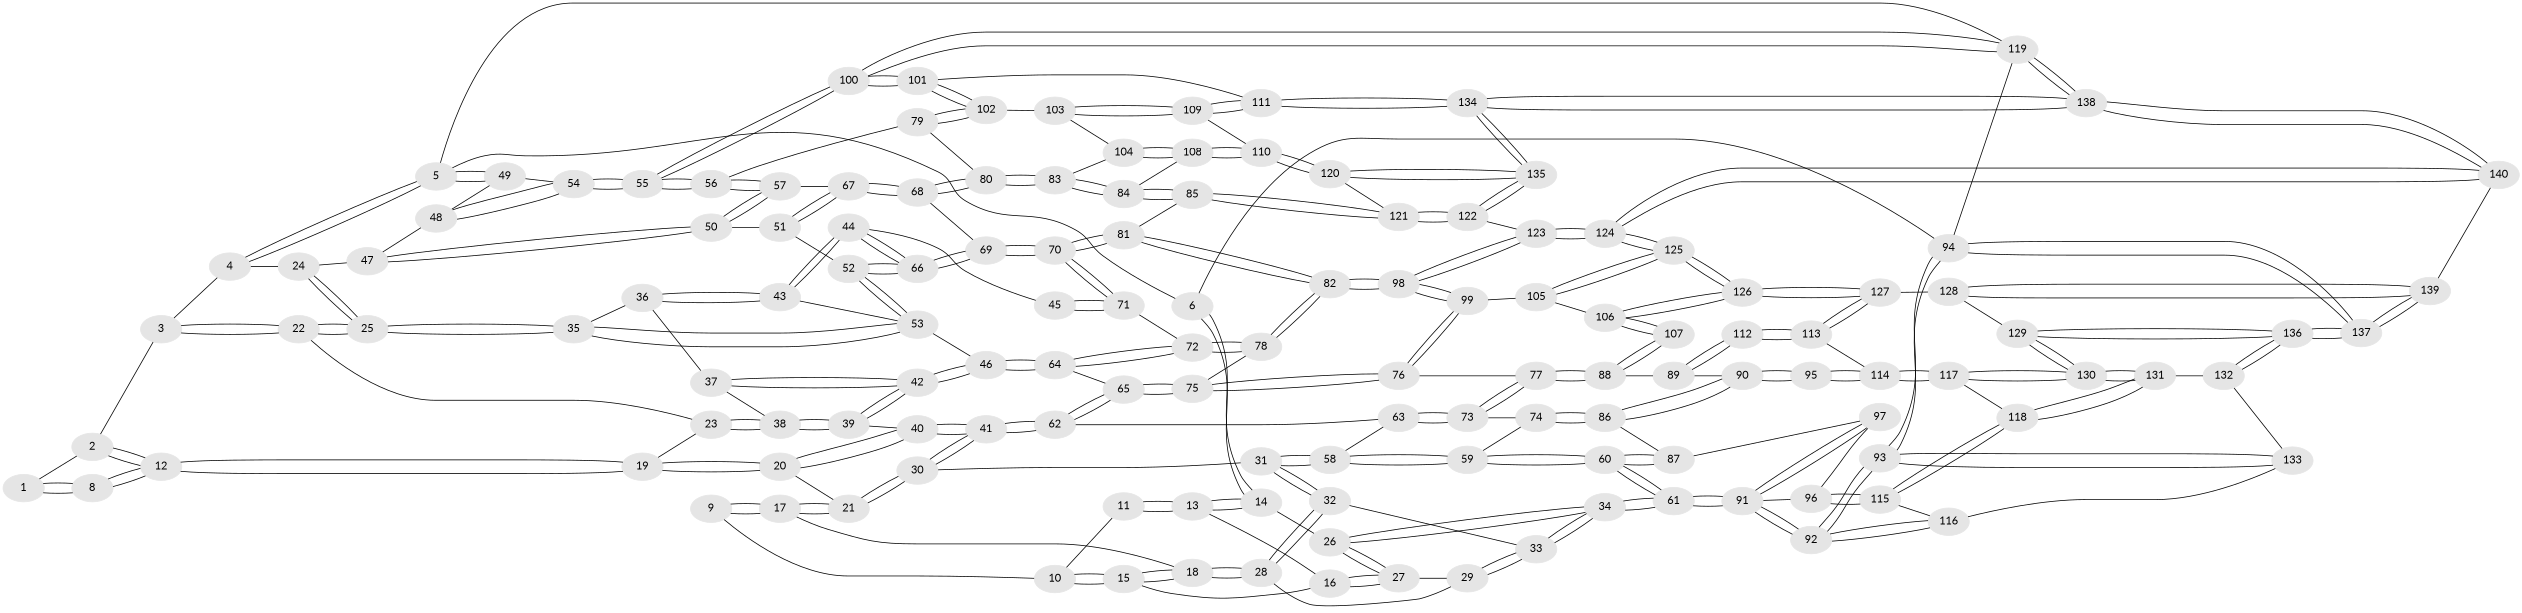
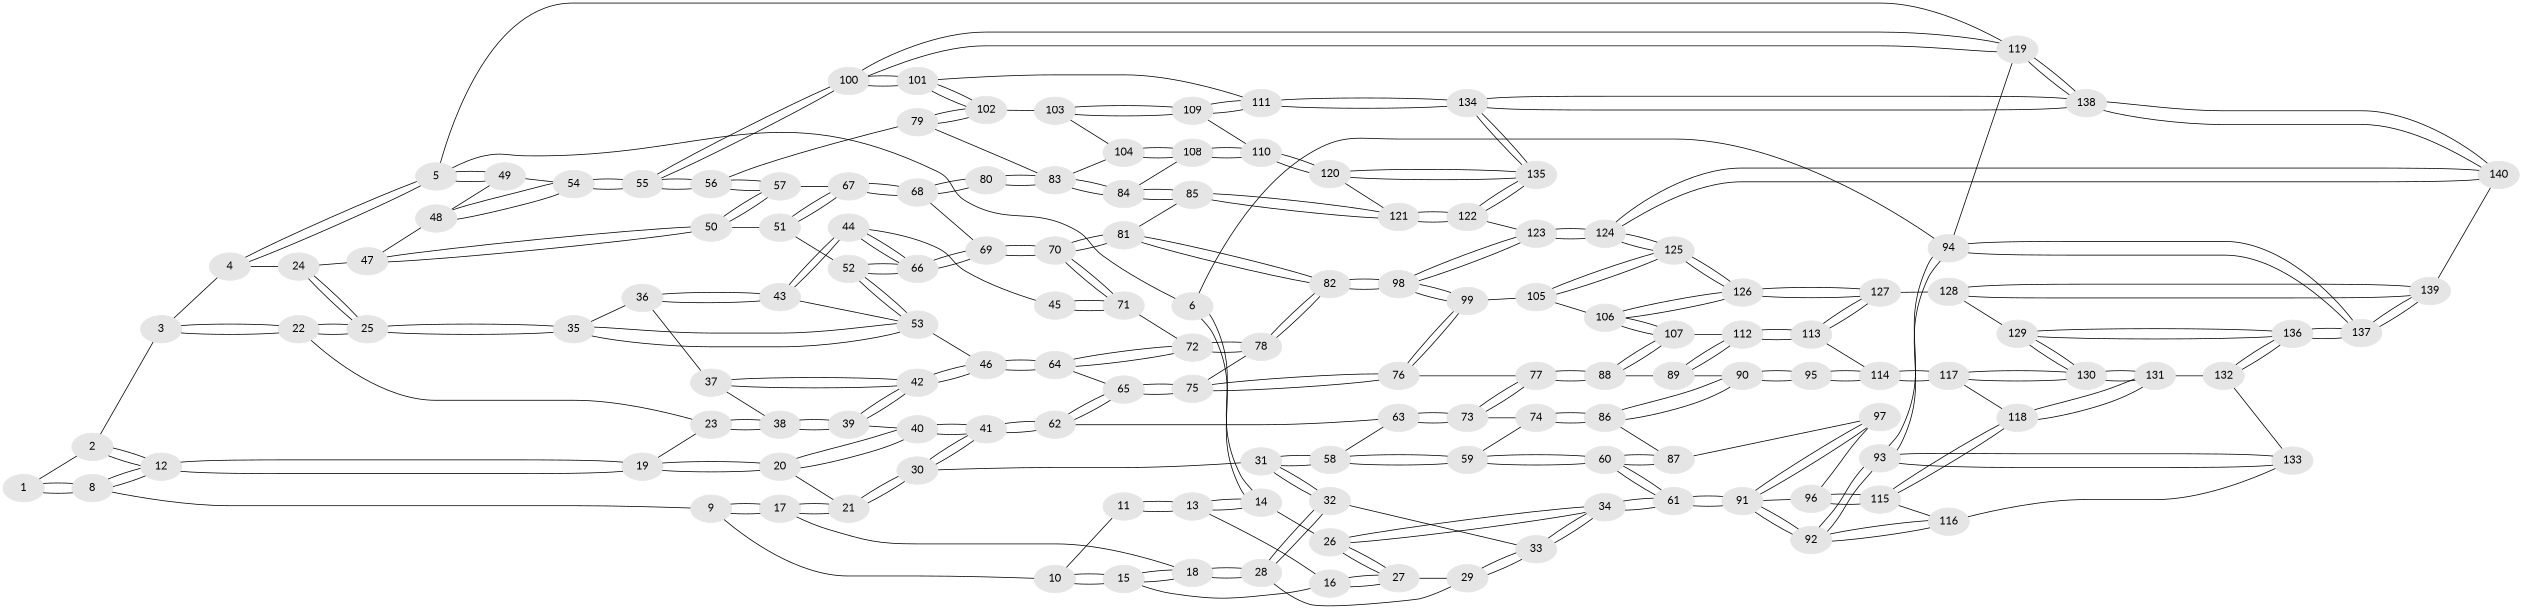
edge "79" -- "80": now "79" -- "83"
edge "107" -- "112": added
edge "8" -- "9": added
